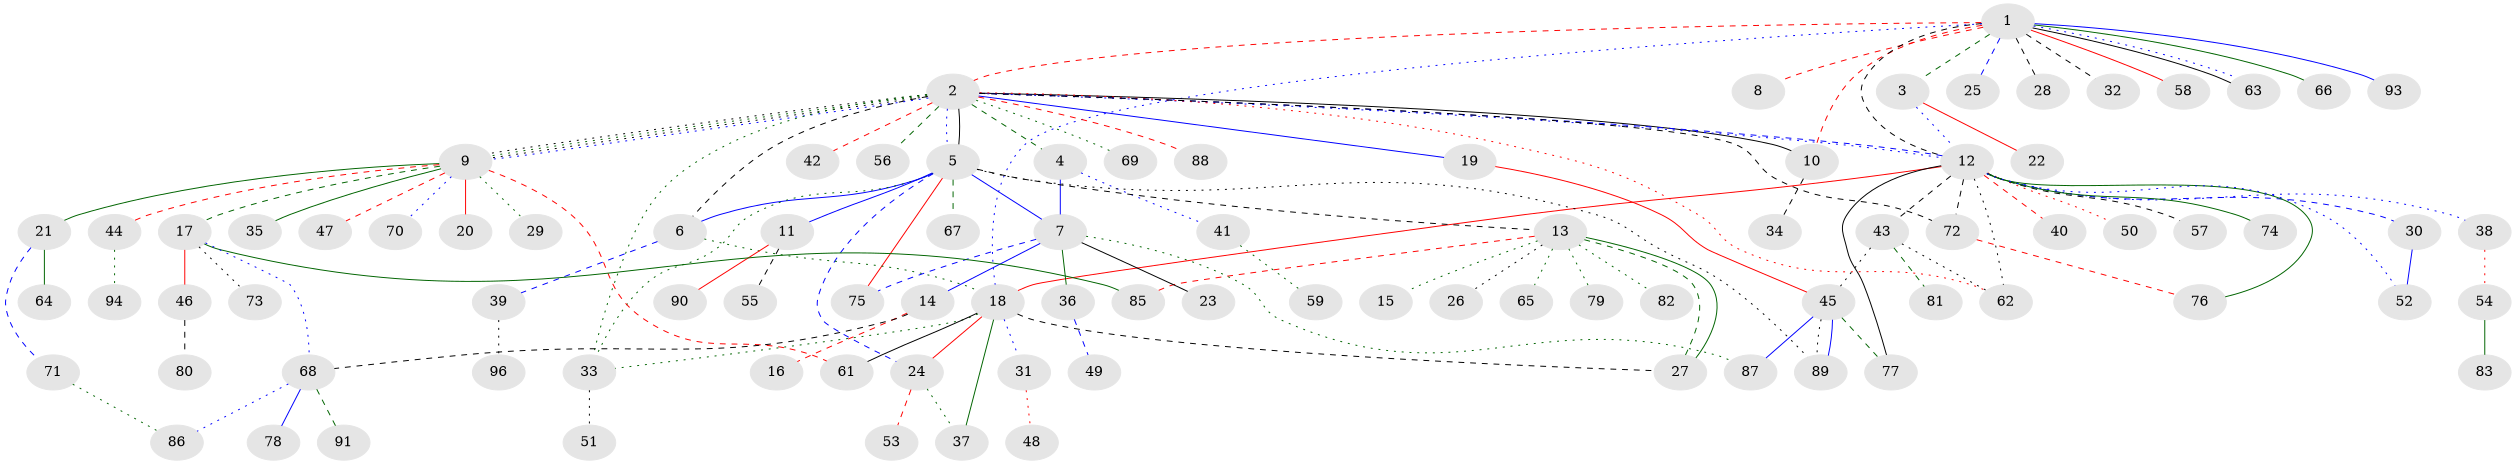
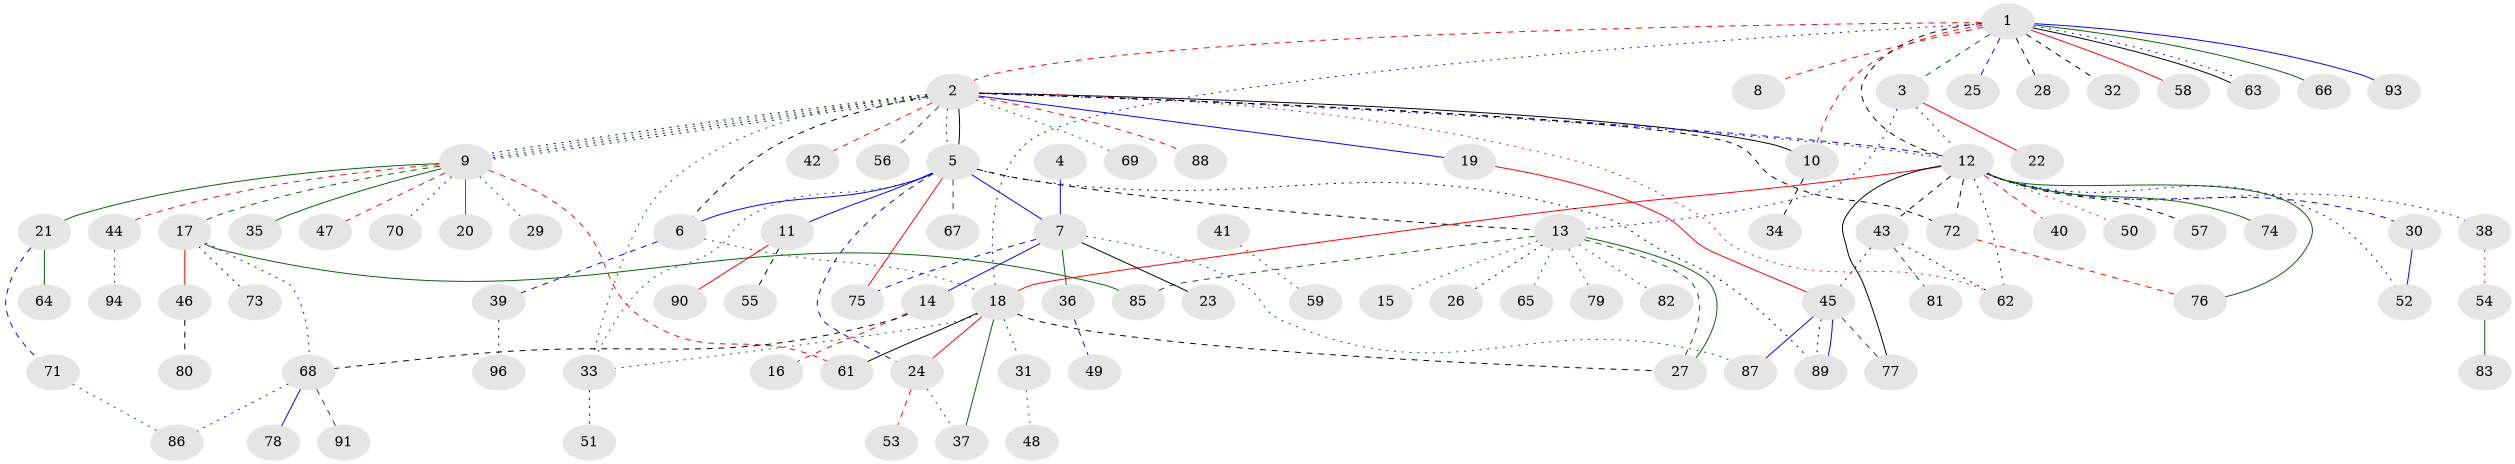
edge "2" -- "4": removed
edge "4" -- "41": removed
edge "3" -- "13": added
edge "13" -- "85": color red -> darkgreen
